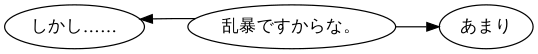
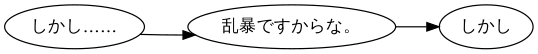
edge "乱暴ですからな。" -> "しかし……": reversed
node "あまり": label "あまり" -> "しかし"
